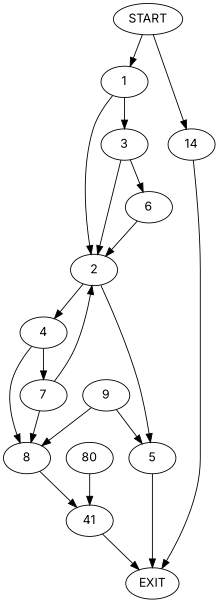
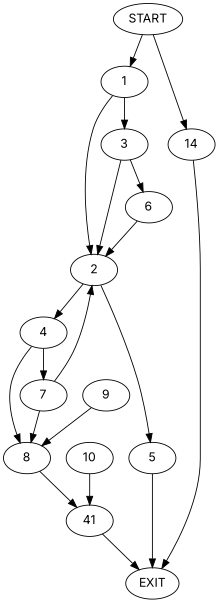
edge "9" -> "5": removed
node "80": label "80" -> "10"
